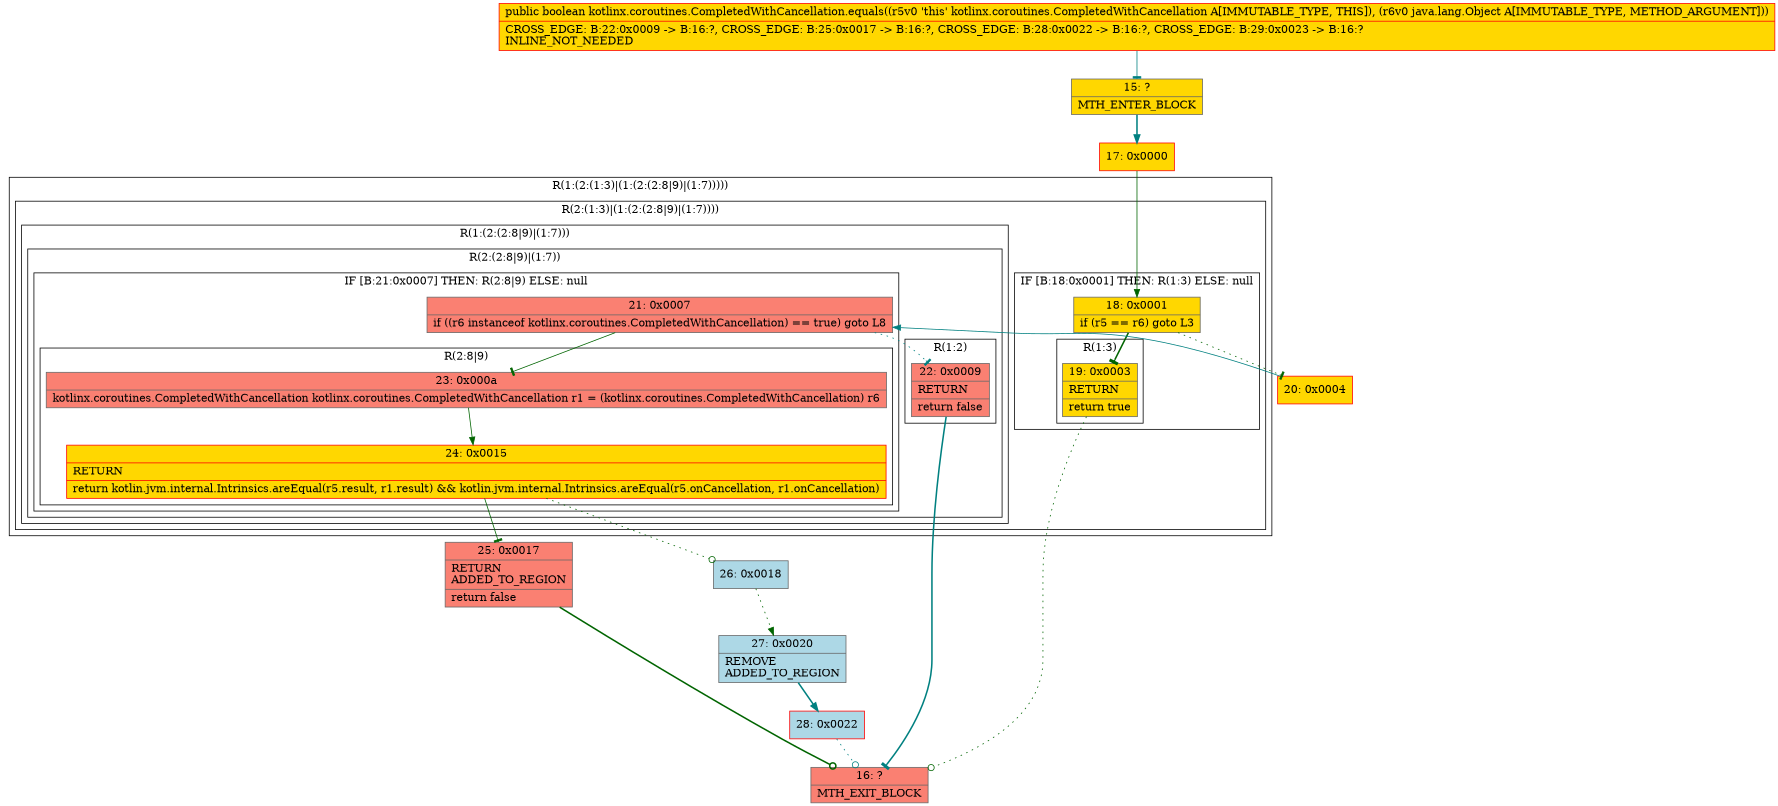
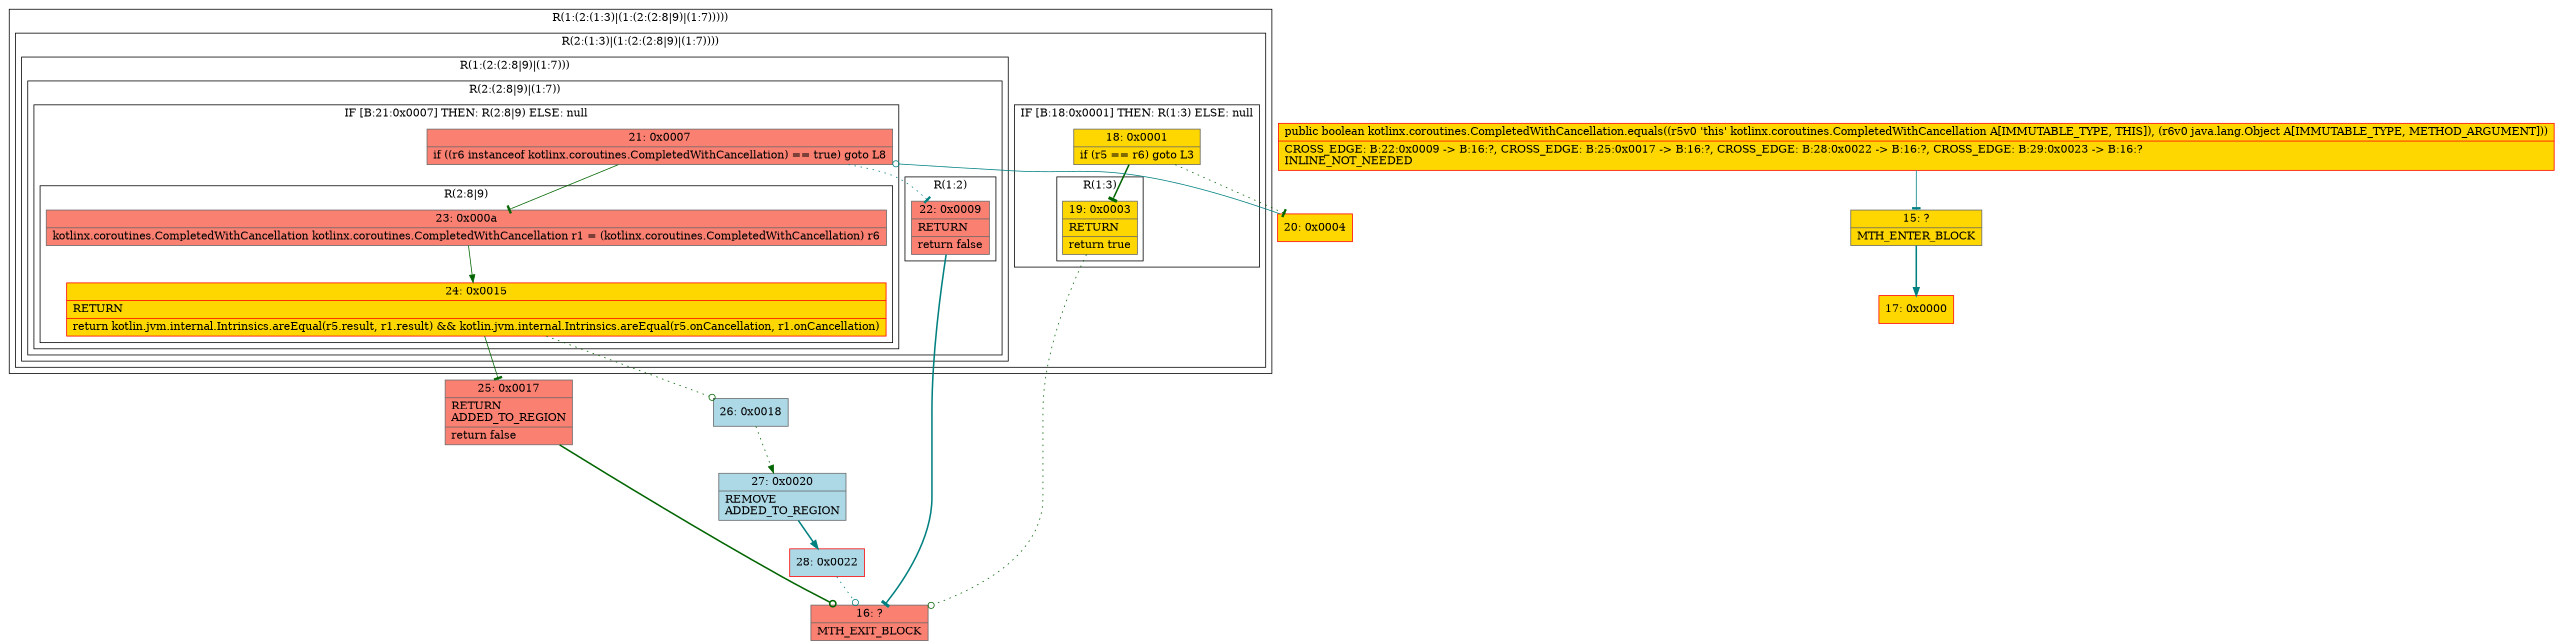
edge "17: 0x0000" -> "18: 0x0001": removed
edge "20: 0x0004" -> "21: 0x0007": arrowhead normal -> odot
